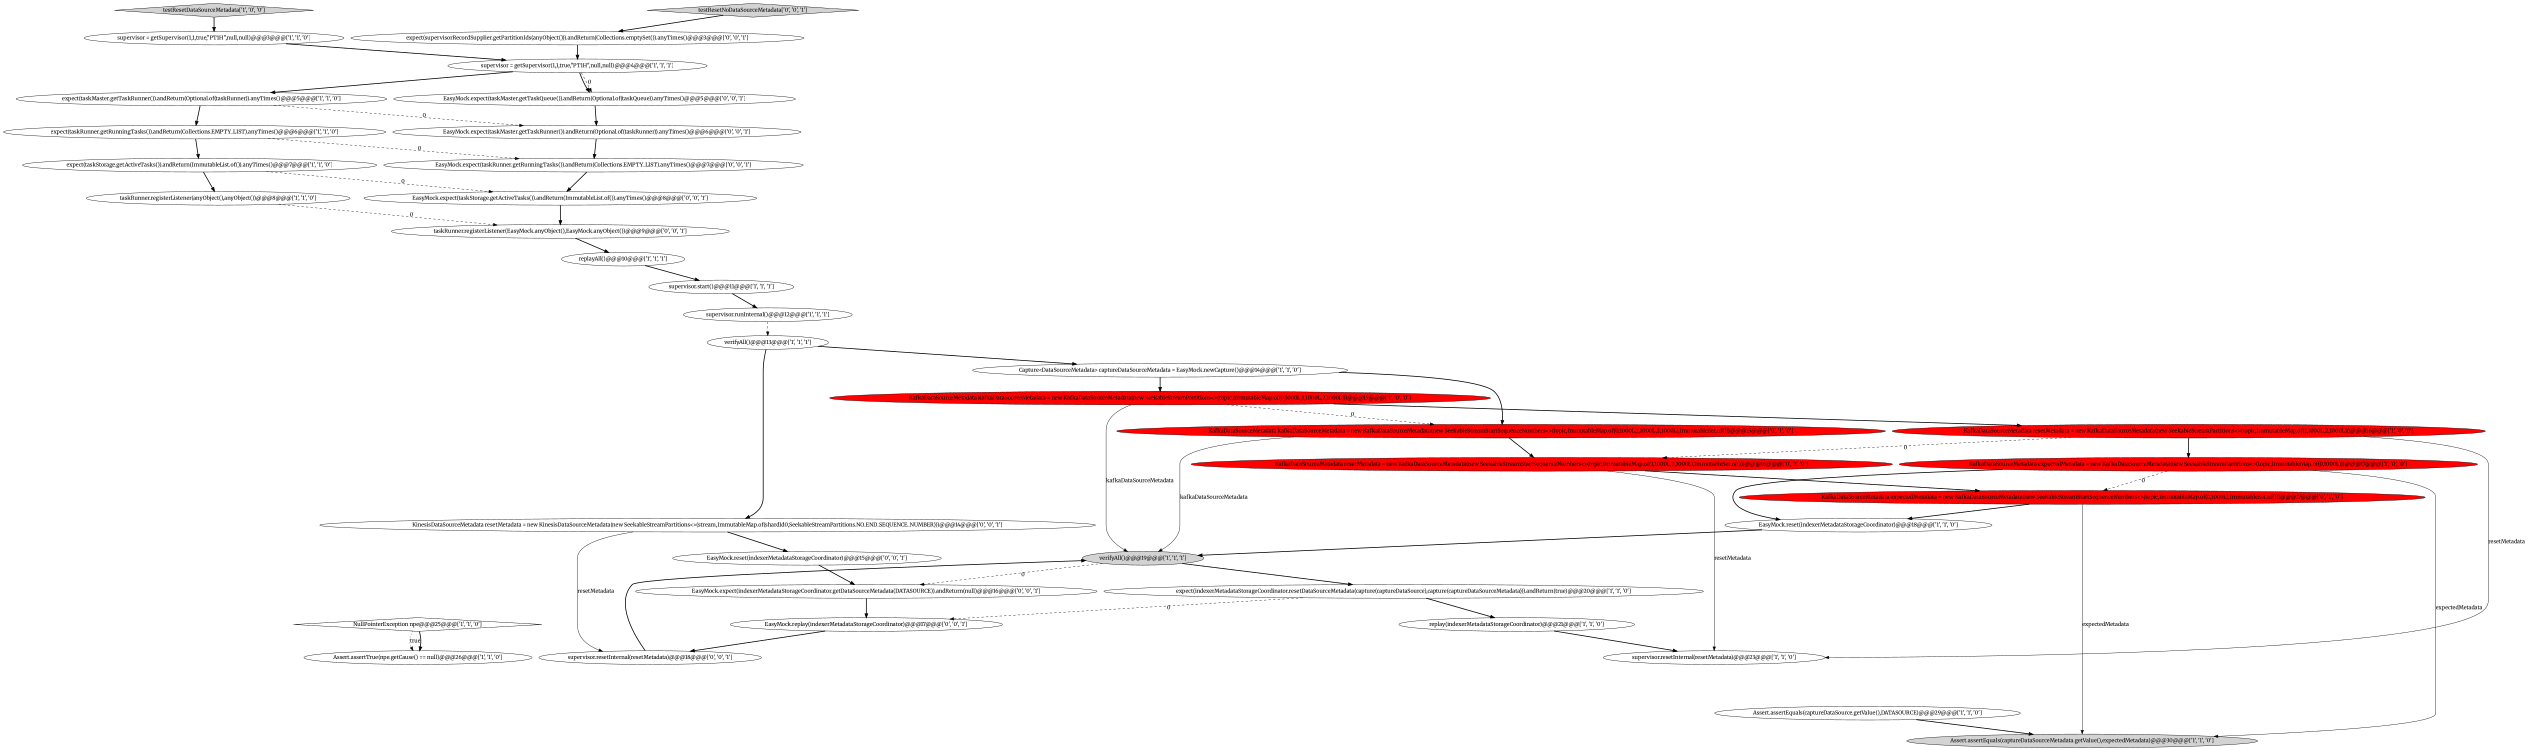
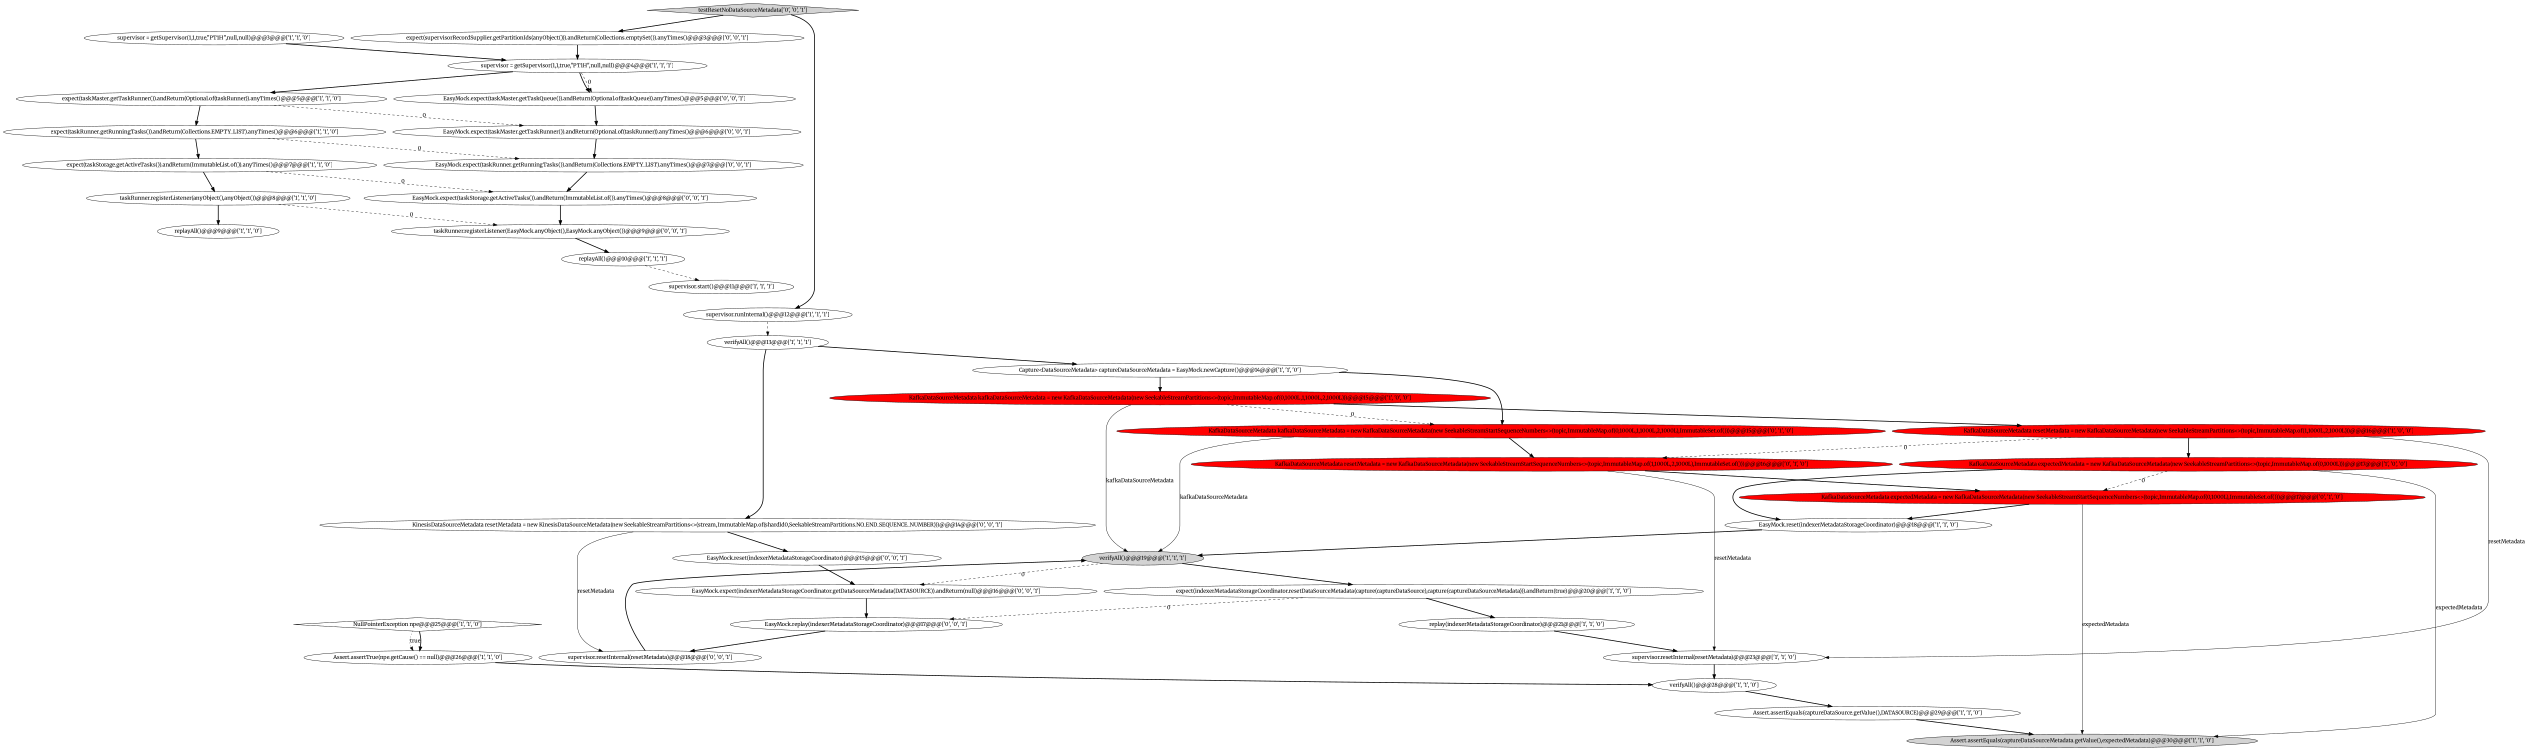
node "testResetDataSourceMetadata['1', '0', '0']": removed
node "replayAll()@@@9@@@['1', '1', '0']": added
edge "replayAll()@@@10@@@['1', '1', '1']" -> "supervisor.start()@@@11@@@['1', '1', '1']": style bold -> dashed
edge "supervisor.start()@@@11@@@['1', '1', '1']" -> "supervisor.runInternal()@@@12@@@['1', '1', '1']": now "testResetNoDataSourceMetadata['0', '0', '1']" -> "supervisor.runInternal()@@@12@@@['1', '1', '1']"
node "verifyAll()@@@28@@@['1', '1', '0']": added
